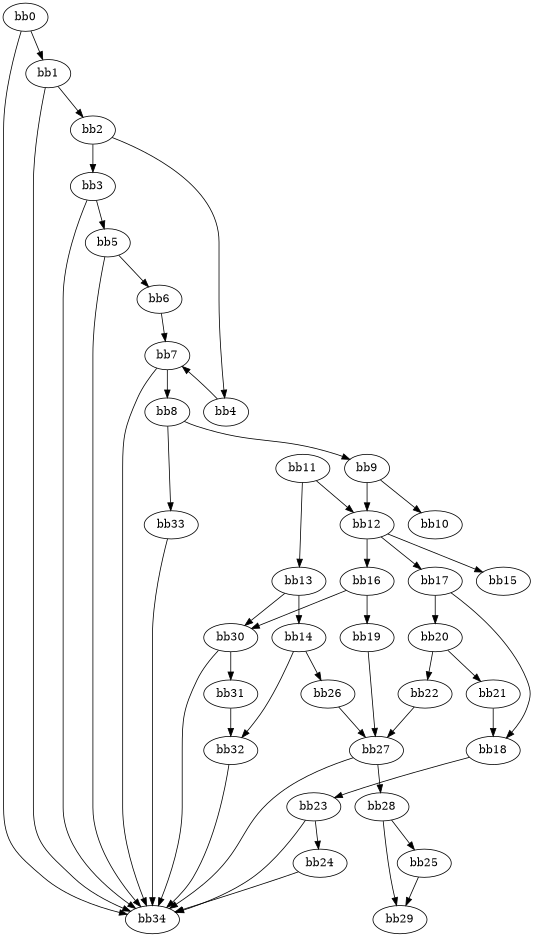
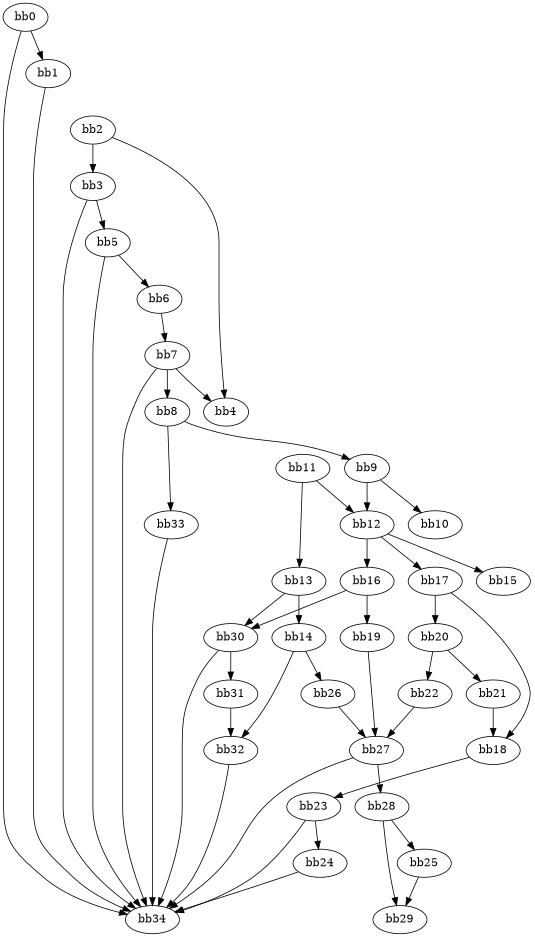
edge "bb1" -> "bb2": removed
edge "bb4" -> "bb7": reversed
